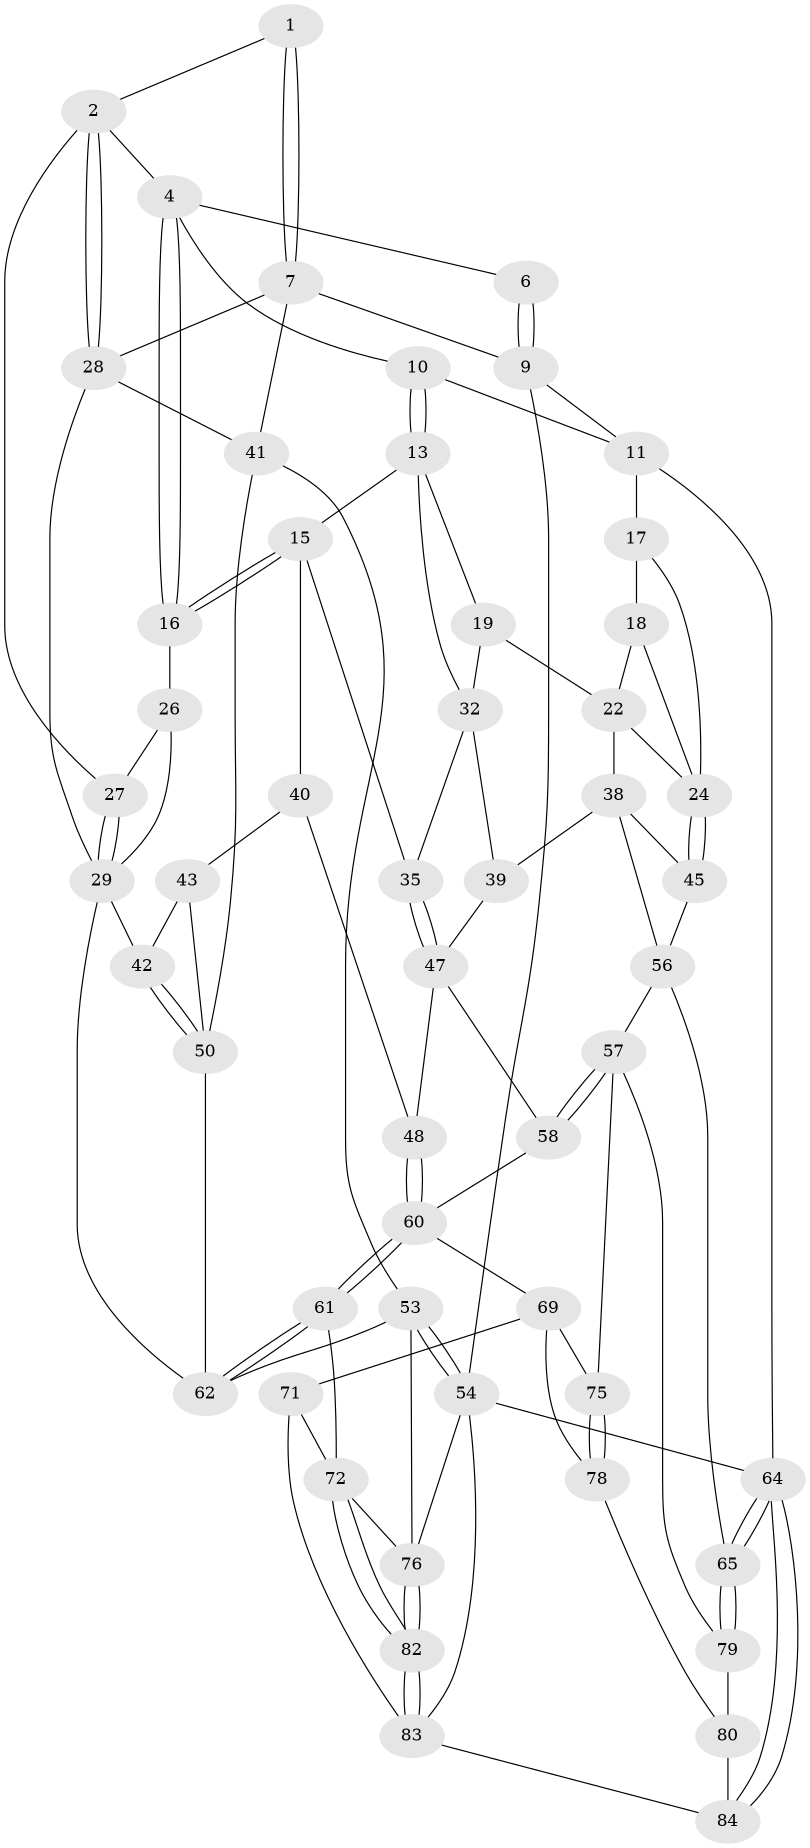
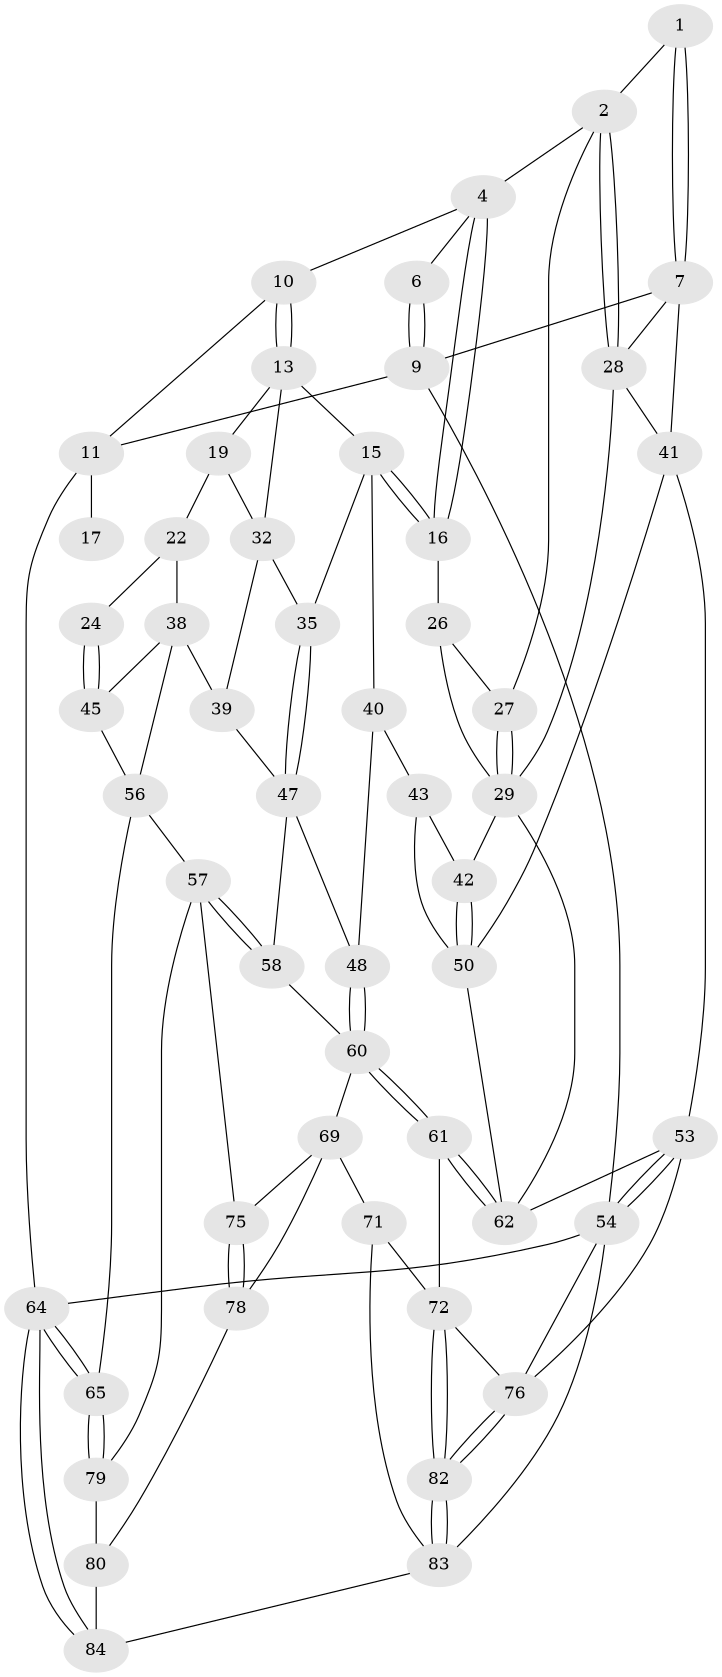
node "18": removed
edge "17" -- "24": removed
